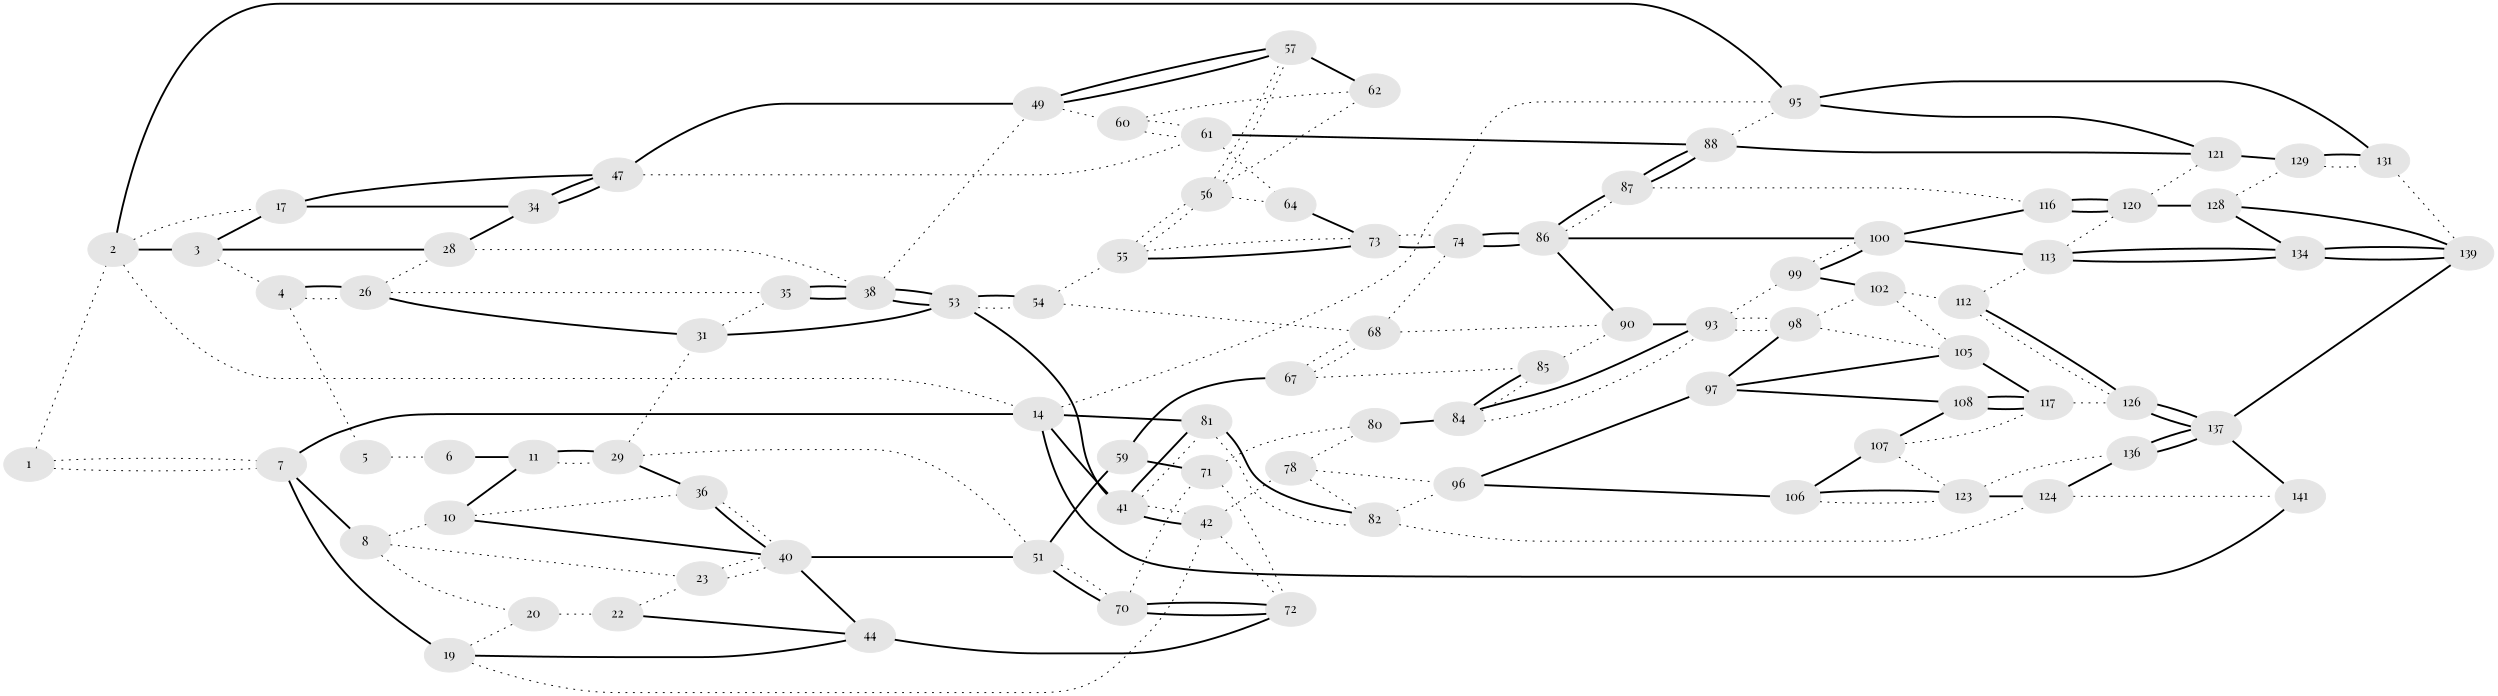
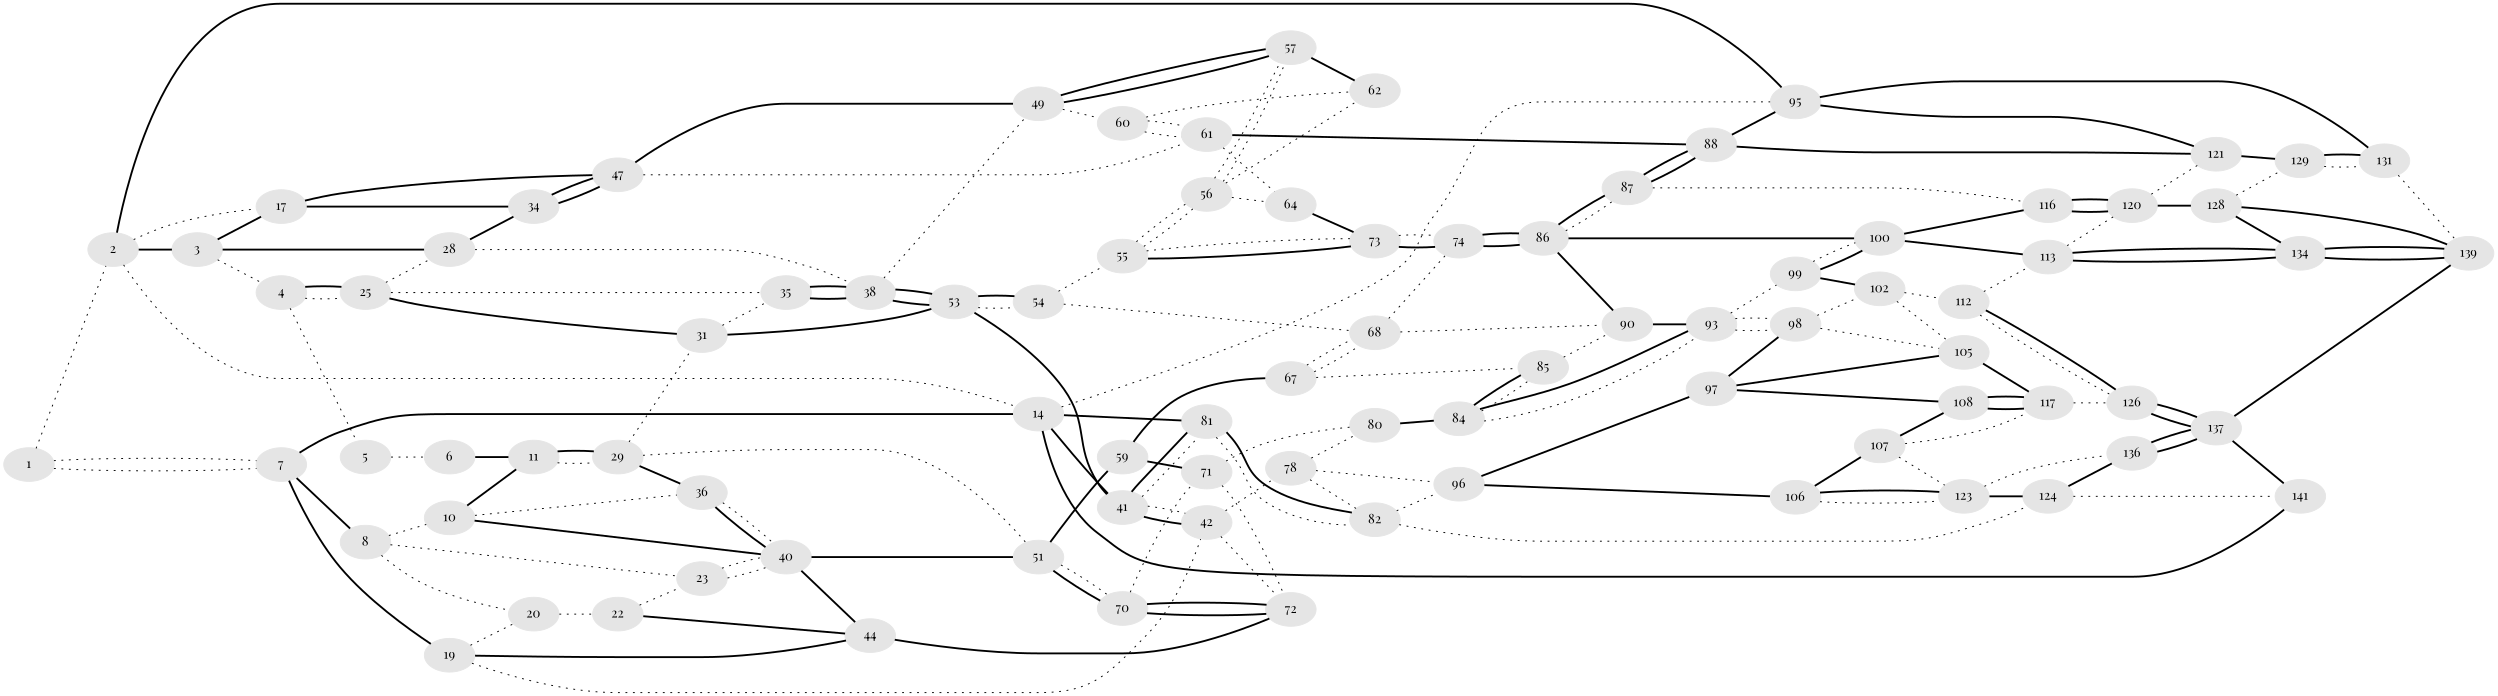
edge "95" -- "88": style dotted -> bold
node "26": label "26" -> "25"
